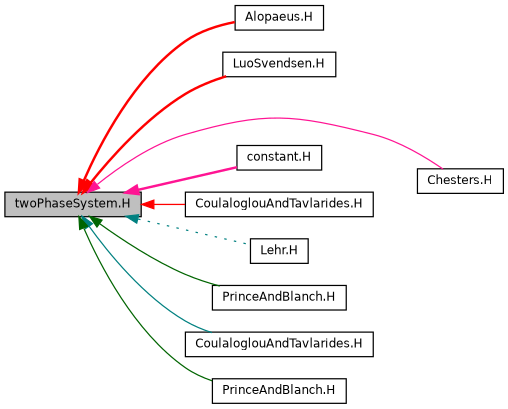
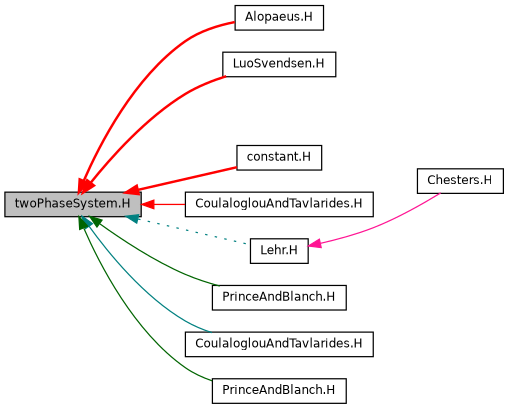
edge "Chesters.H" -> "twoPhaseSystem.H": now "Chesters.H" -> "Lehr.H"
edge "constant.H" -> "twoPhaseSystem.H": color deeppink -> red
